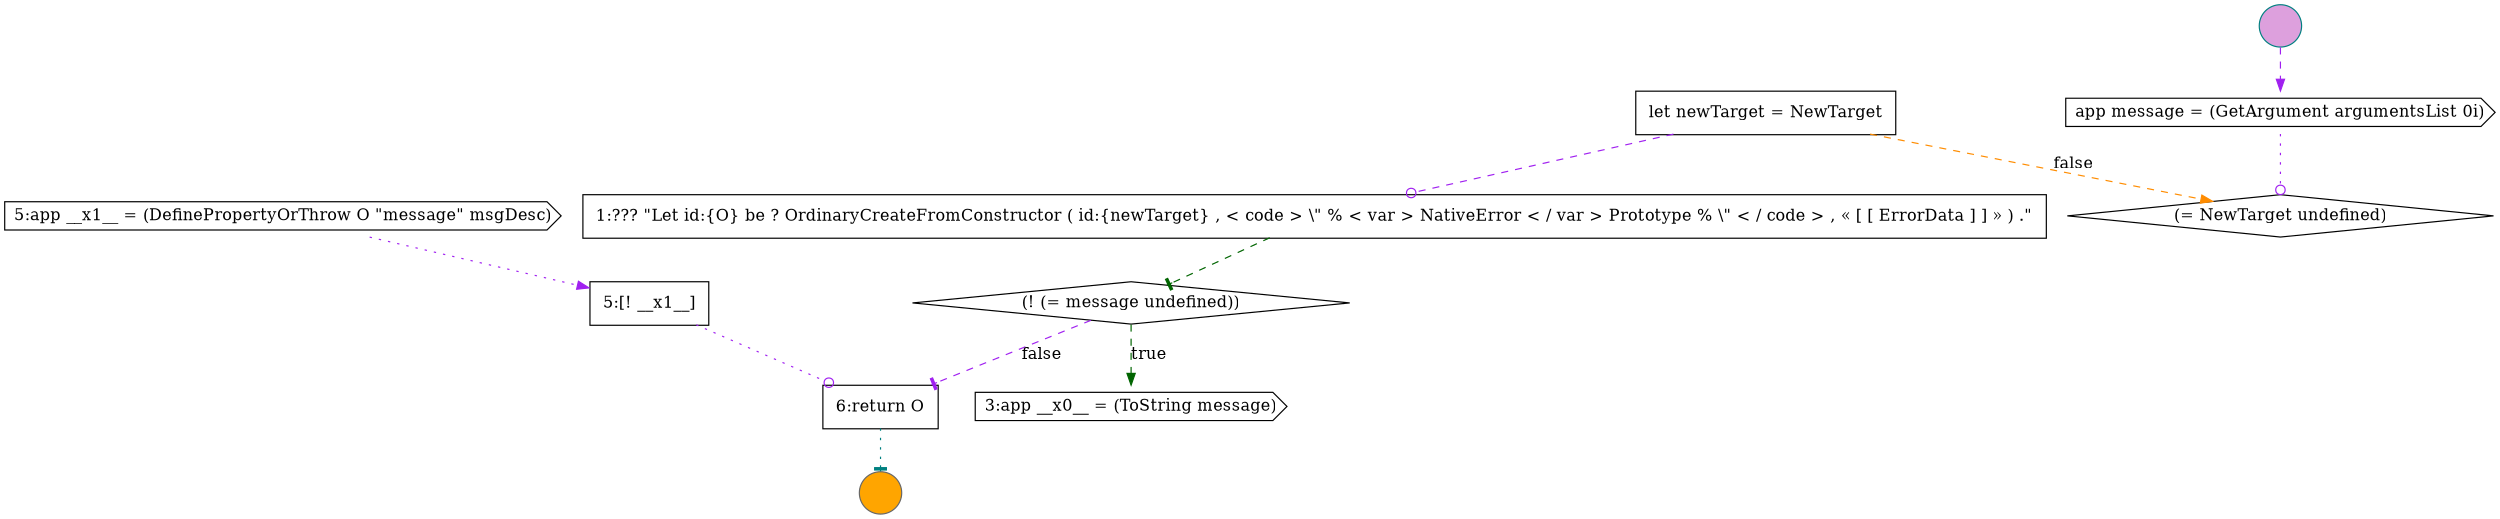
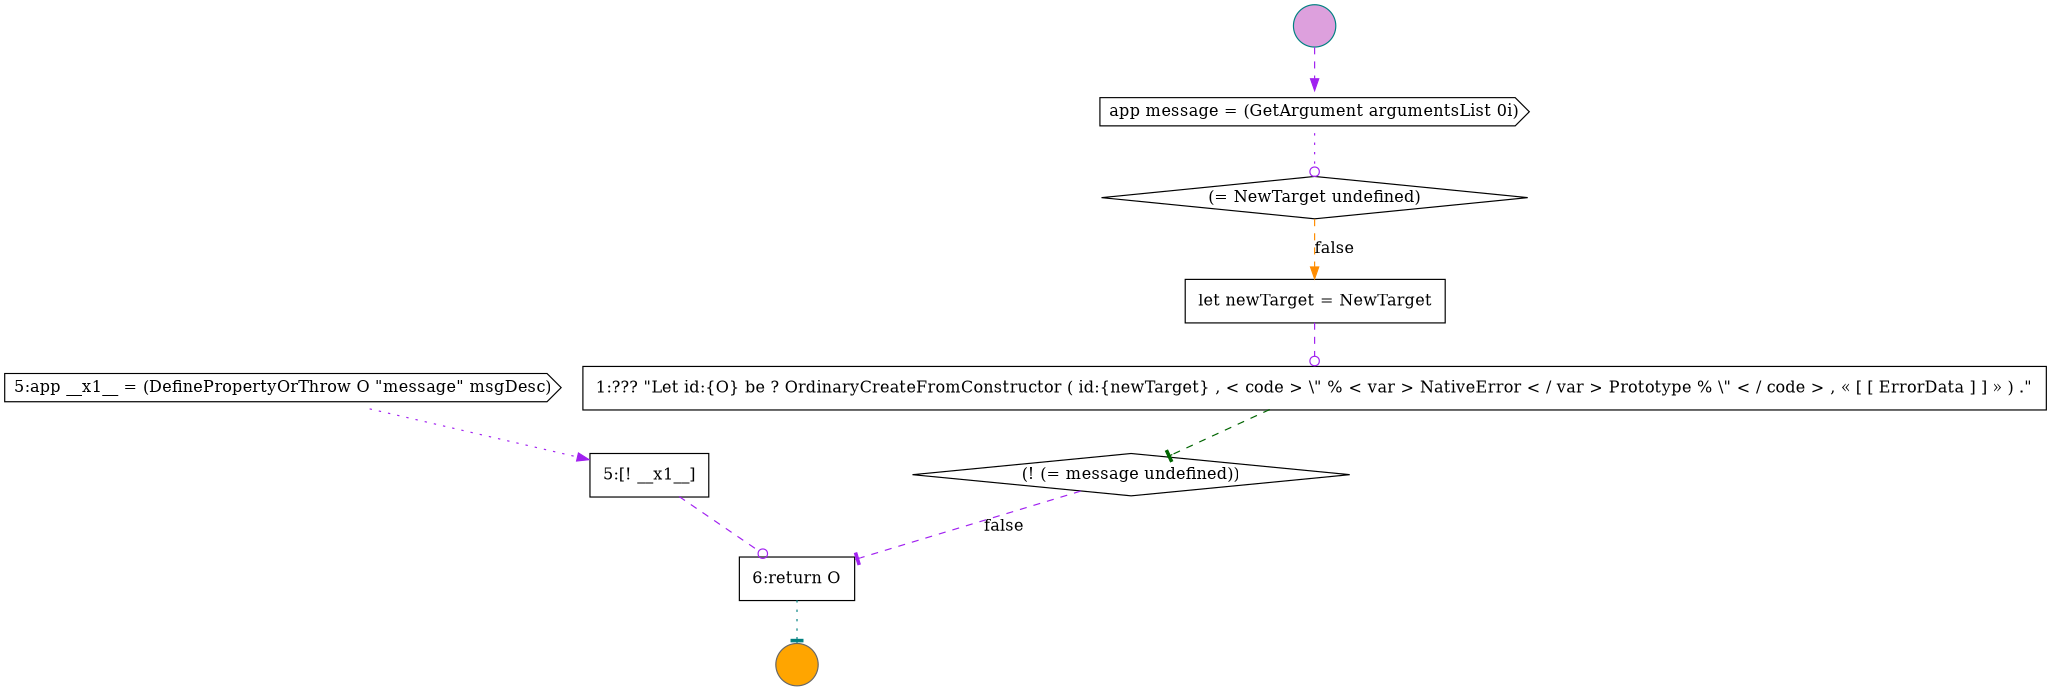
edge "let newTarget = NewTarget" -> "(= NewTarget undefined)": reversed
edge "5:[! __x1__]" -> "6:return O": style dotted -> dashed
node "3:app __x0__ = (ToString message)": removed
